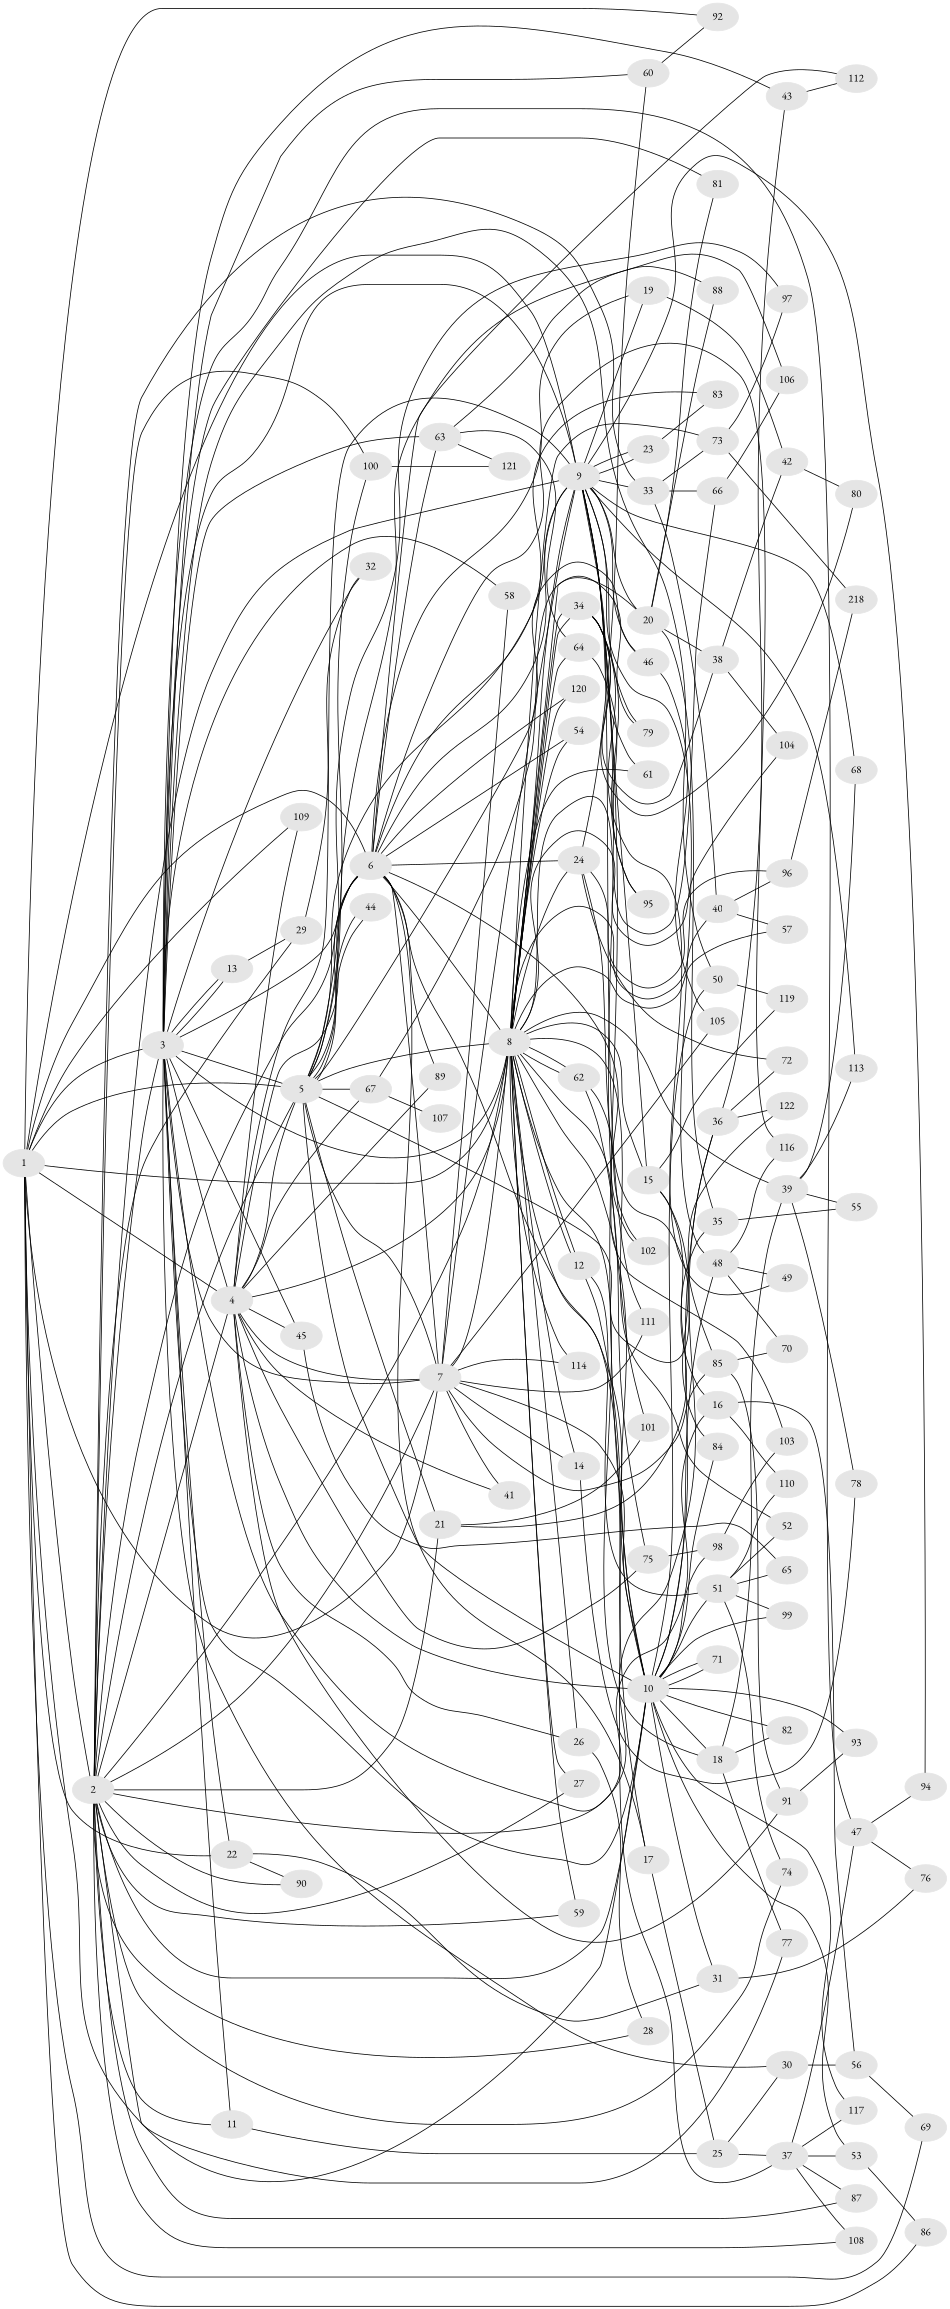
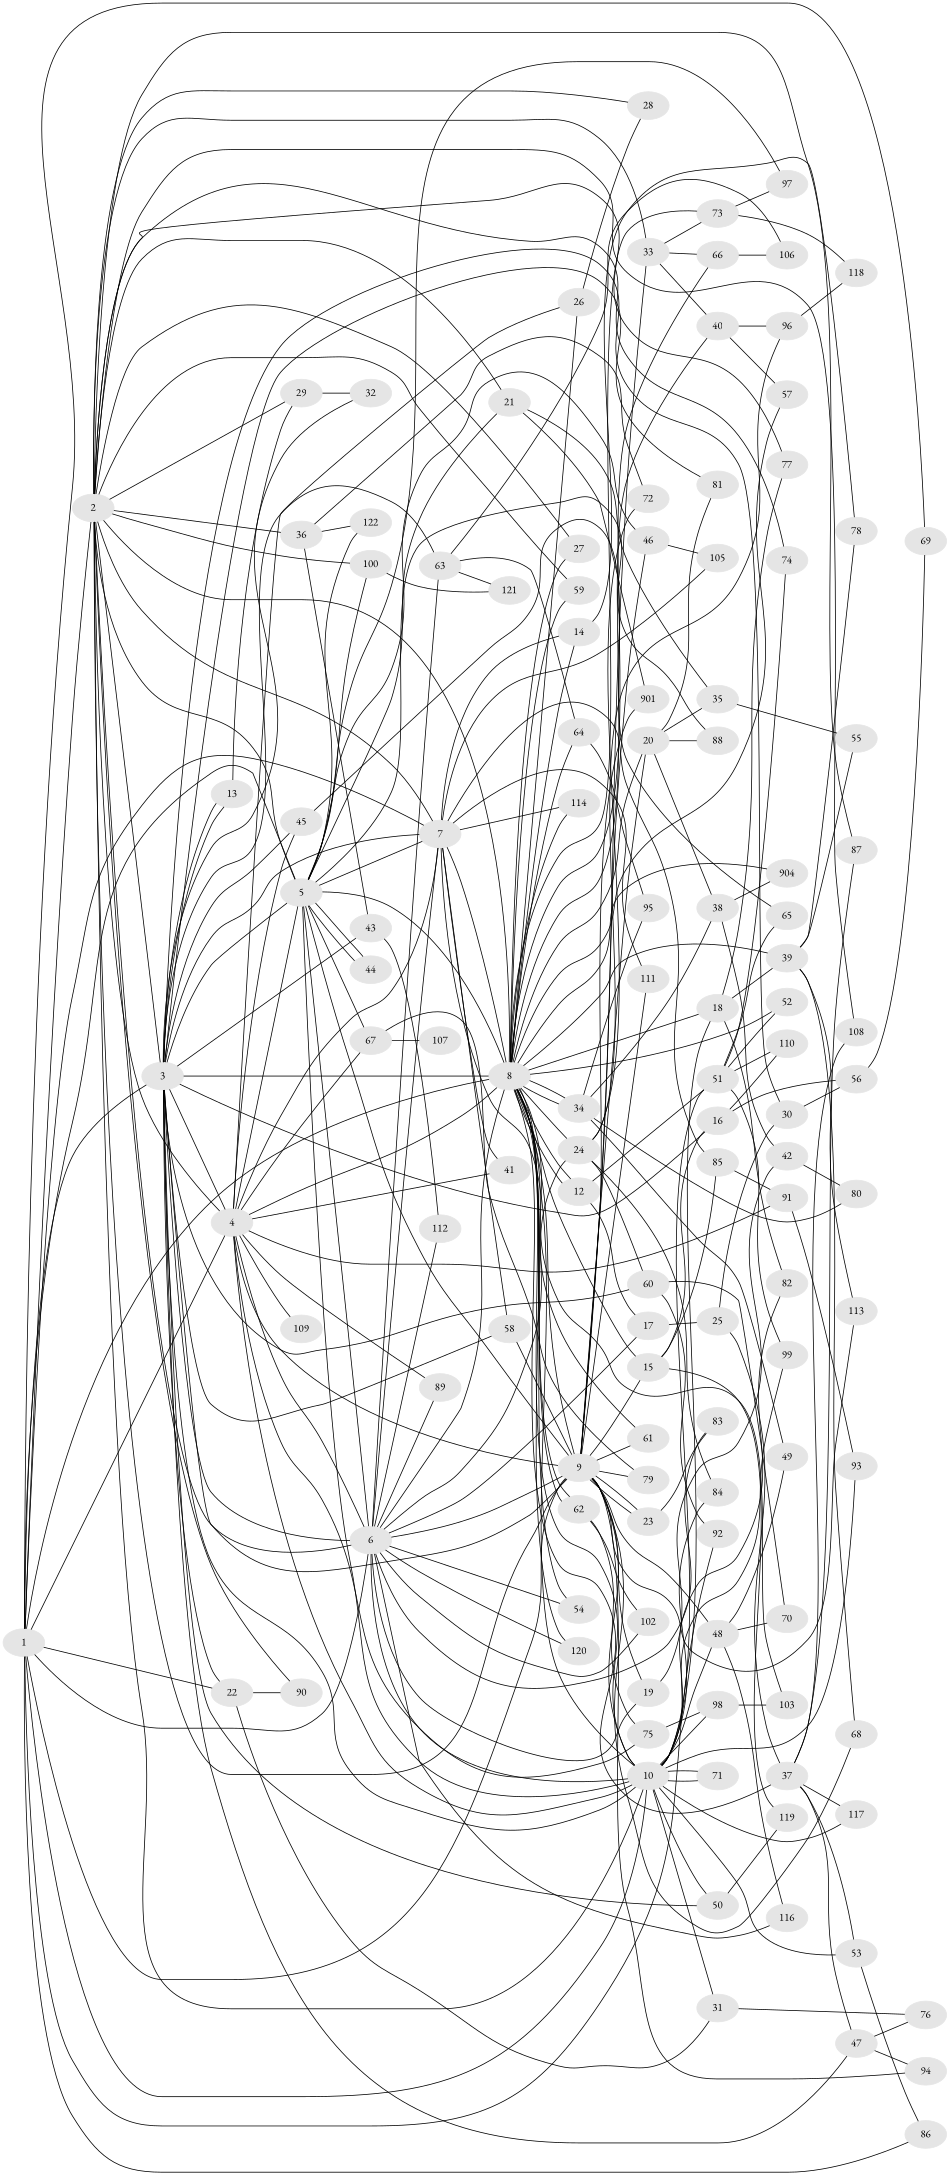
node "218": label "218" -> "118"
node "104": label "104" -> "904"
edge "9" -- "7": now "9" -- "58"
edge "109" -- "1": removed
edge "70" -- "85": now "70" -- "60"
edge "36" -- "10": removed
node "101": label "101" -> "901"
node "11": removed
